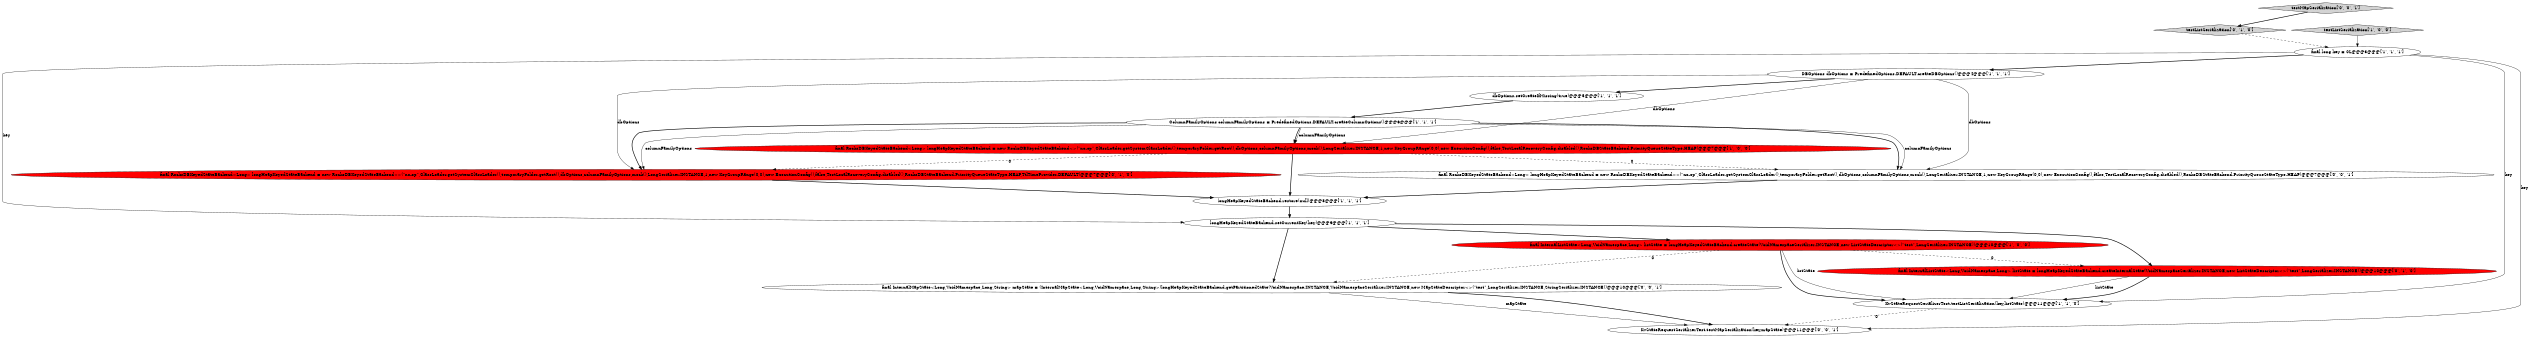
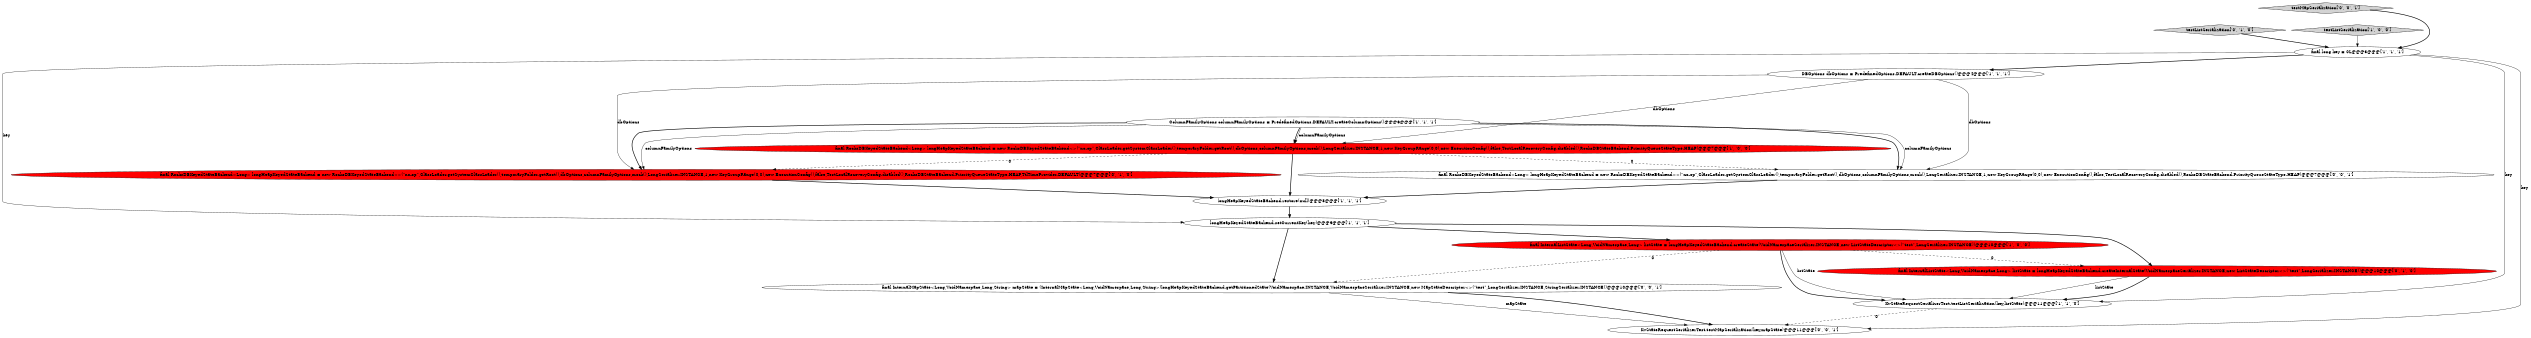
edge "testMapSerialization['0', '0', '1']" -> "testListSerialization['0', '1', '0']": now "testMapSerialization['0', '0', '1']" -> "final long key = 0L@@@3@@@['1', '1', '1']"
edge "testListSerialization['0', '1', '0']" -> "final long key = 0L@@@3@@@['1', '1', '1']": style dashed -> bold
node "dbOptions.setCreateIfMissing(true)@@@5@@@['1', '1', '1']": removed
